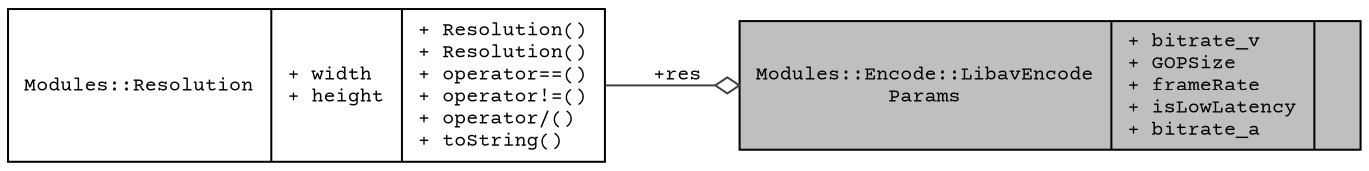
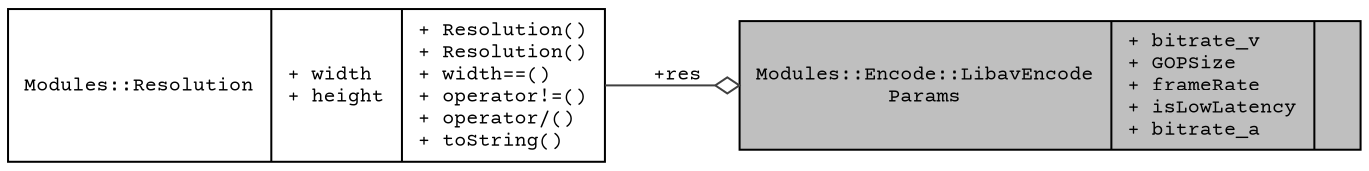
node "Modules::Resolution": text "+ operator==()" -> "+ width==()"
